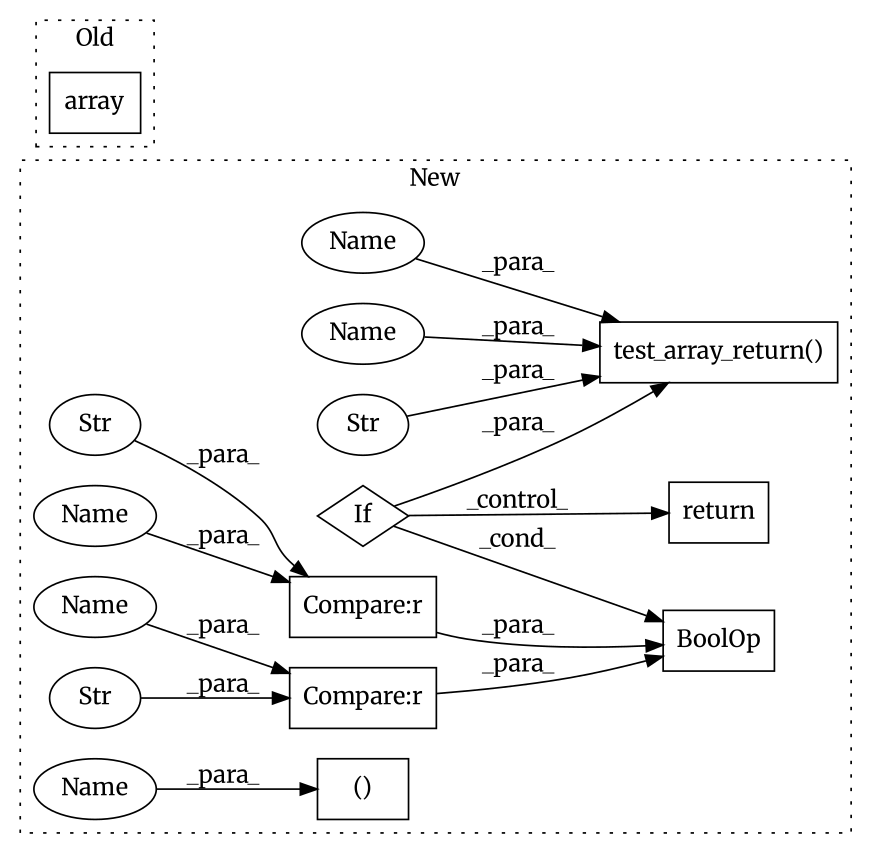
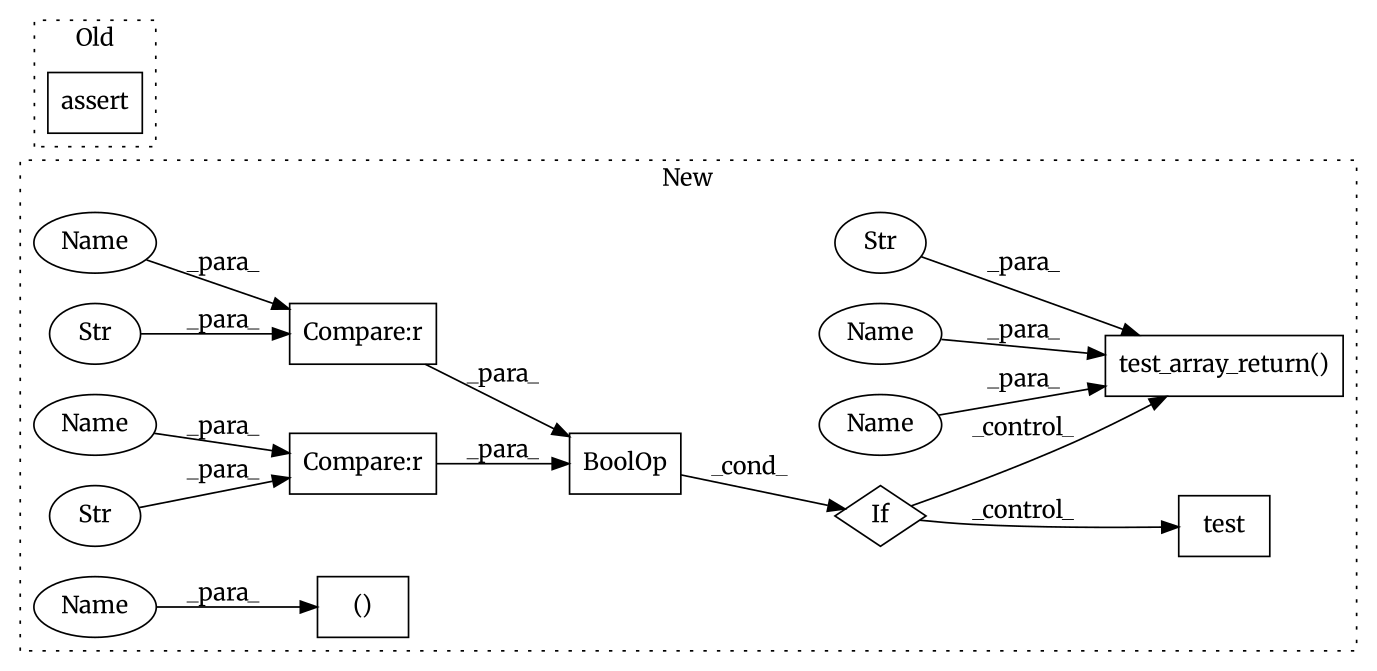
node "array": label "array" -> "assert"
edge "If" -> "test_array_return()": label "_para_" -> "_control_"
node "return": label "return" -> "test"
edge "If" -> "BoolOp": reversed
